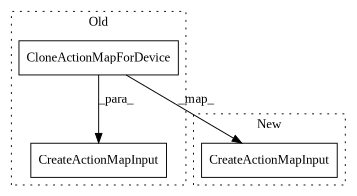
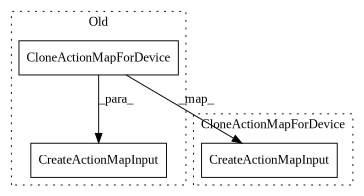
cluster "New": label "New" -> "CloneActionMapForDevice"
